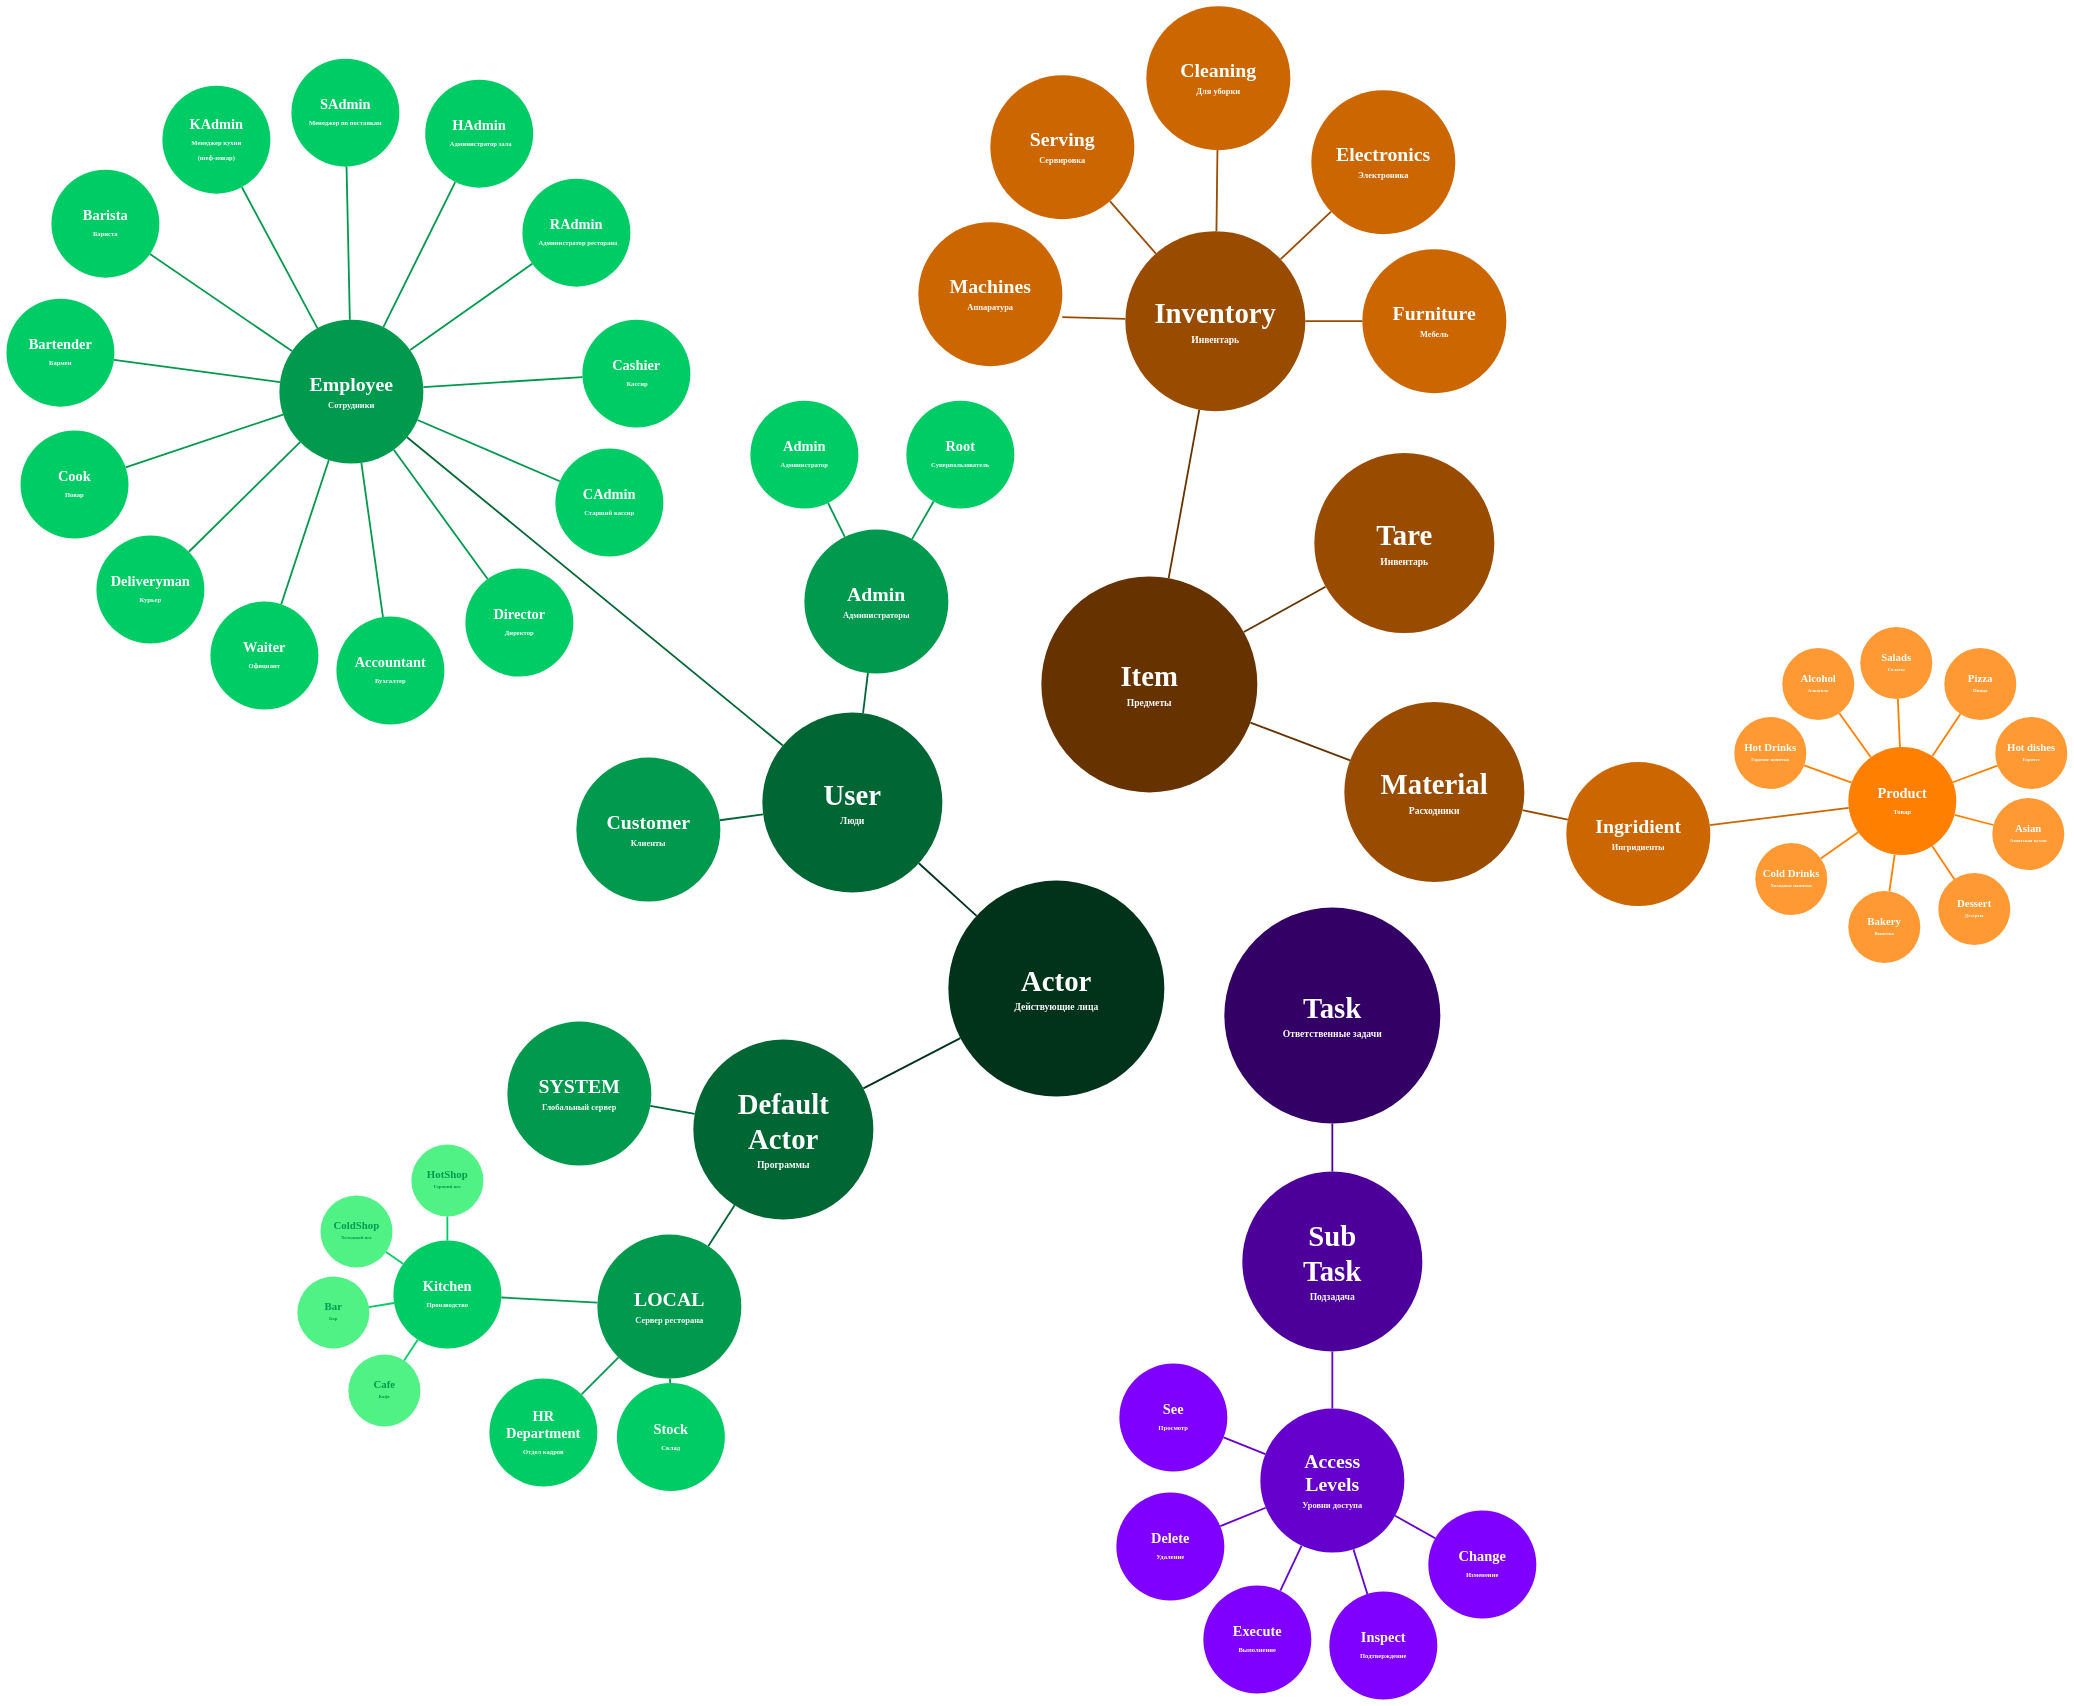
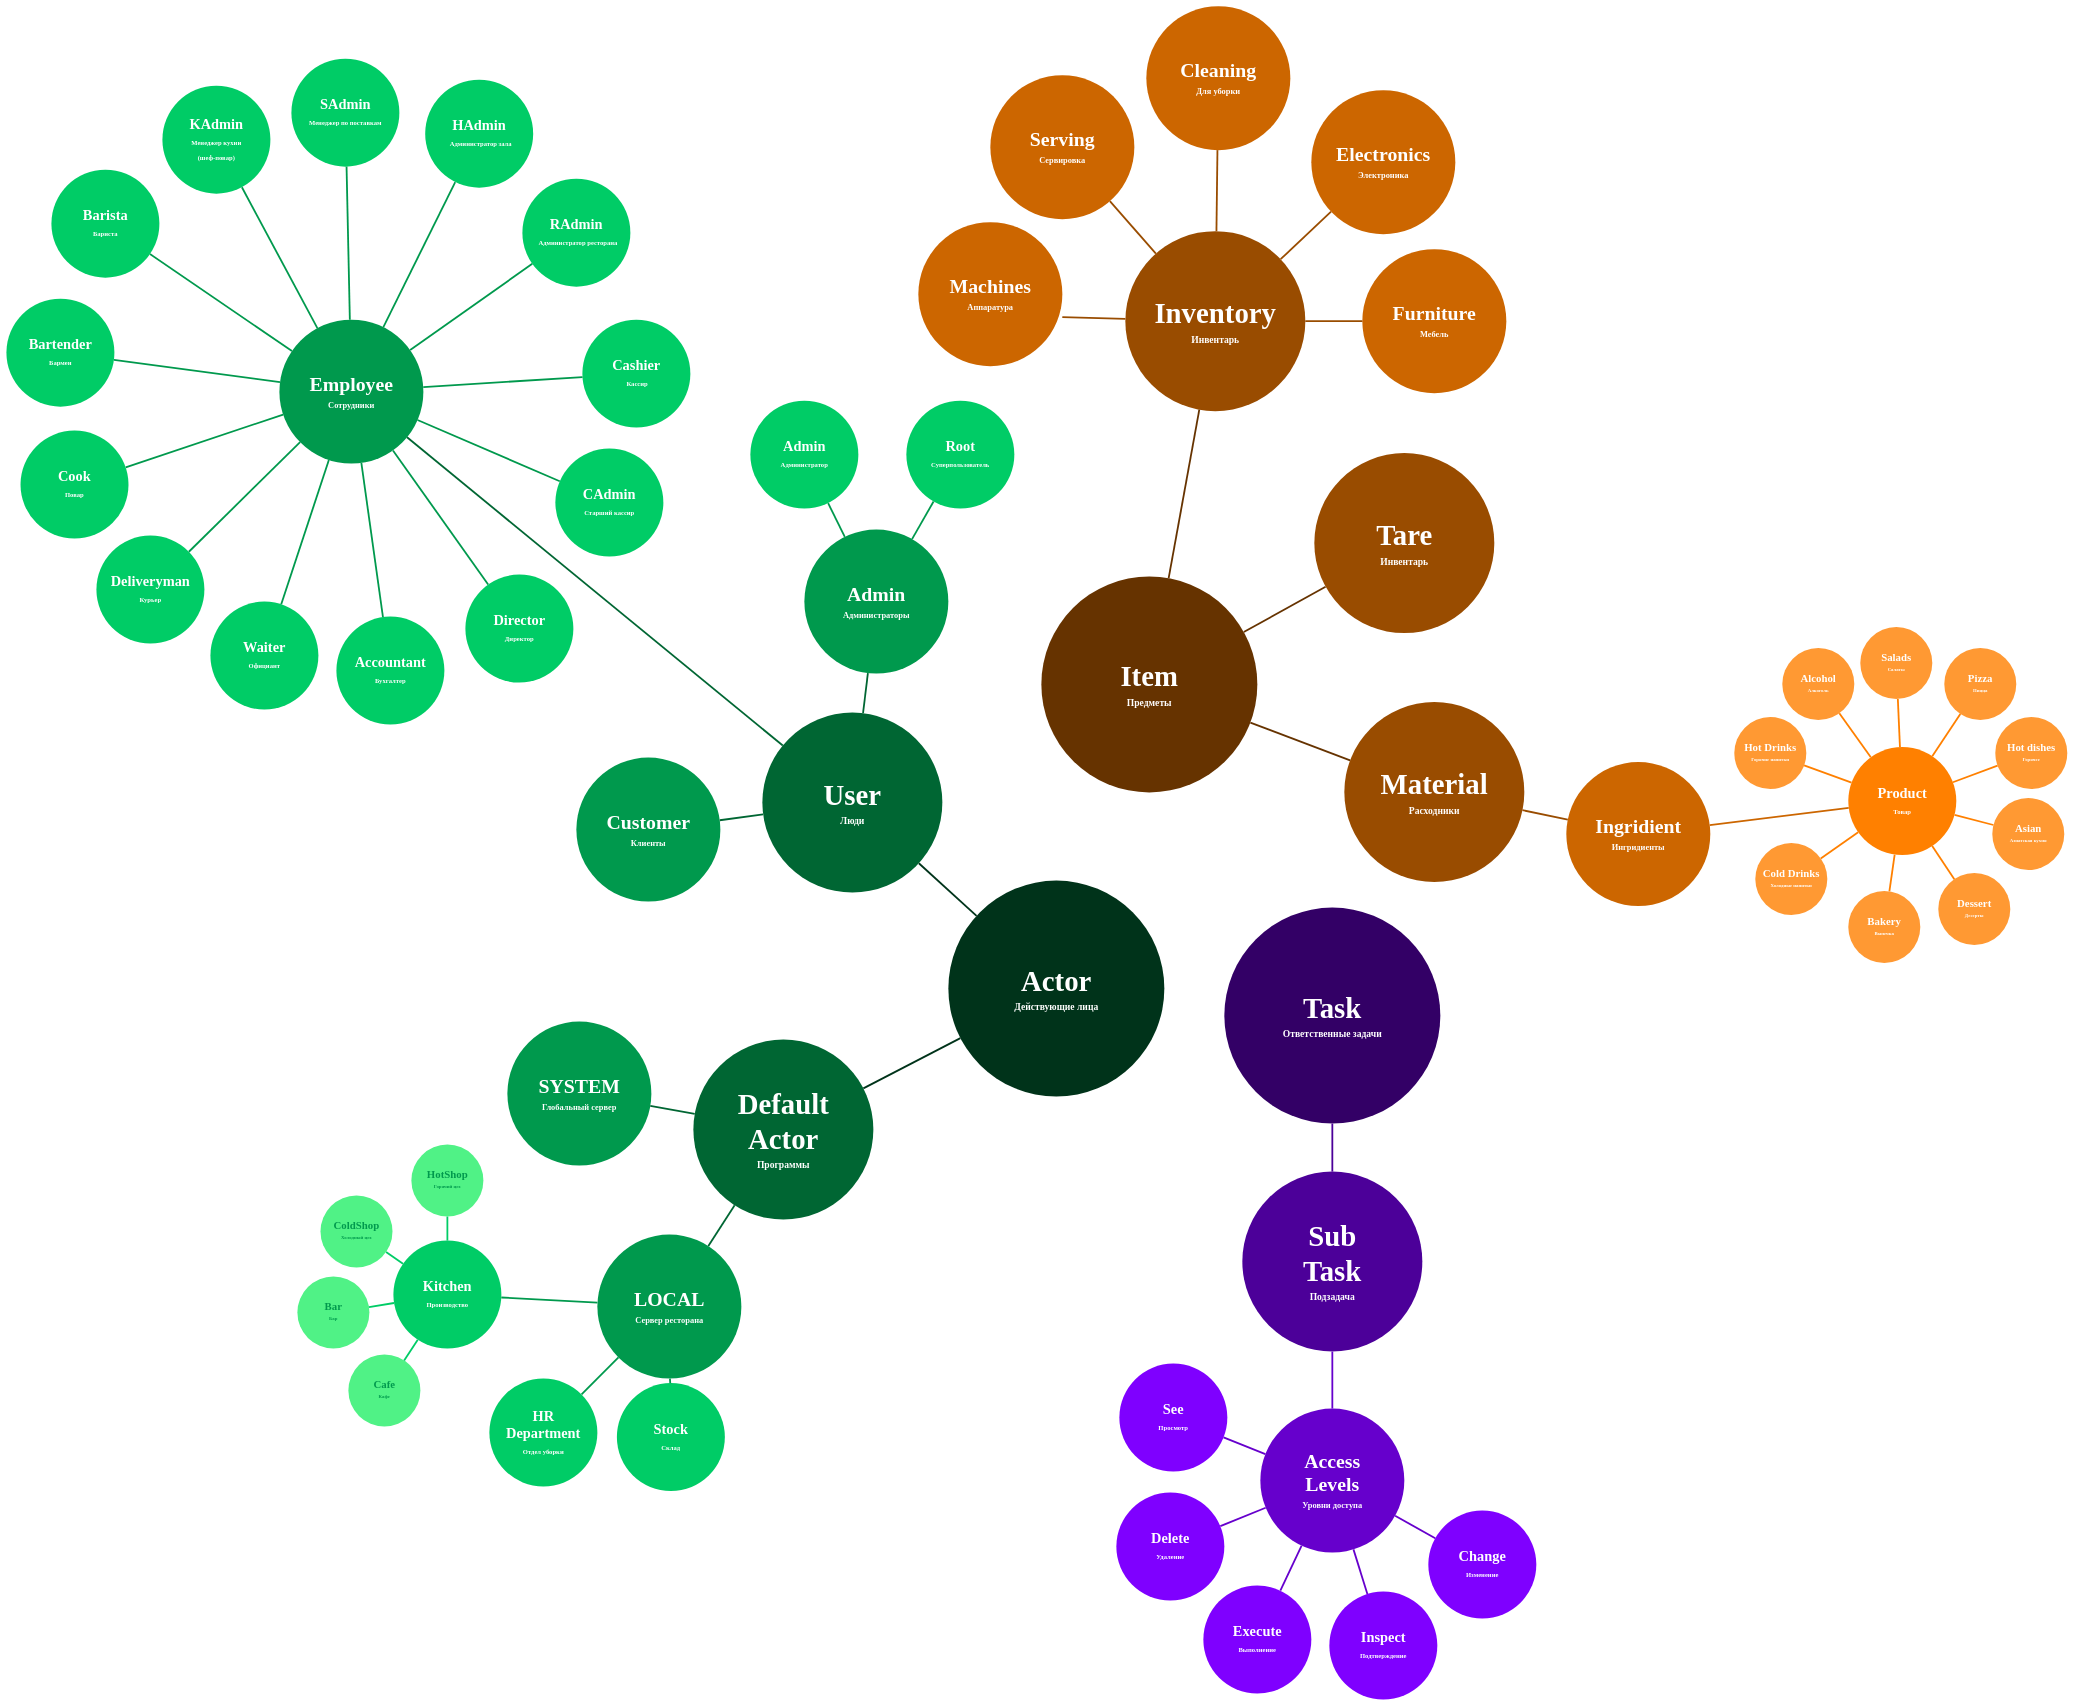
node "DirectorДиректор": moved (519, 623) -> (519, 629)
node "HR Department Отдел кадров": label "HR Department Отдел кадров" -> "HR Department Отдел уборки"
